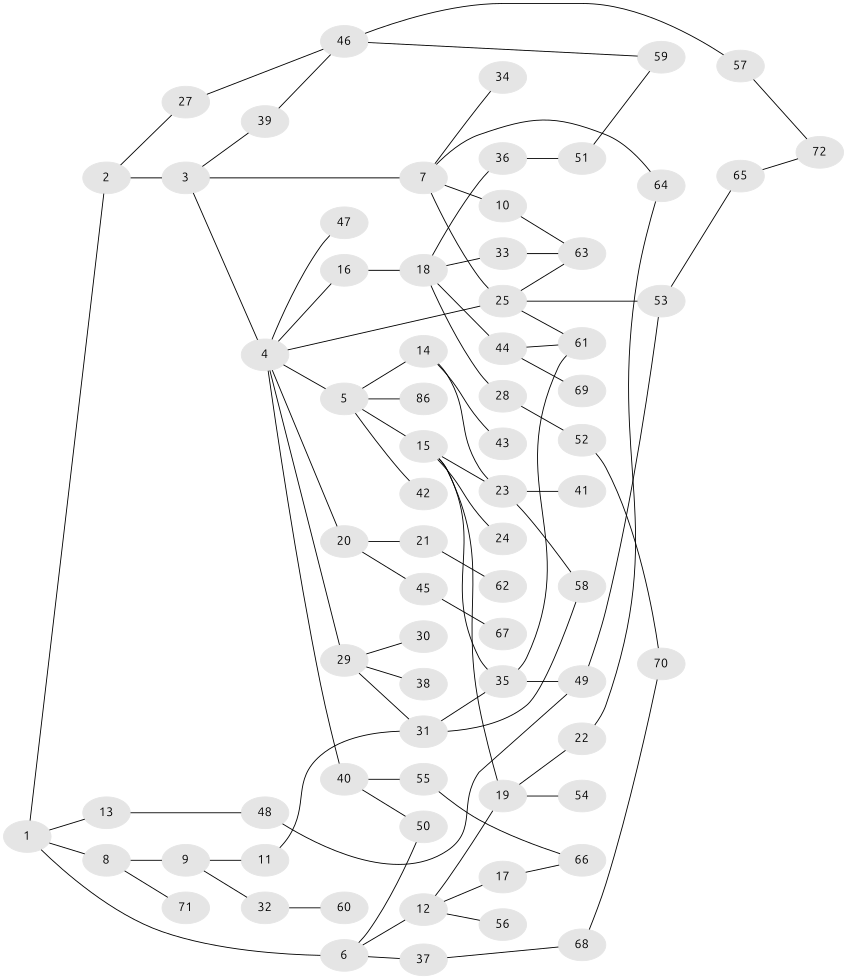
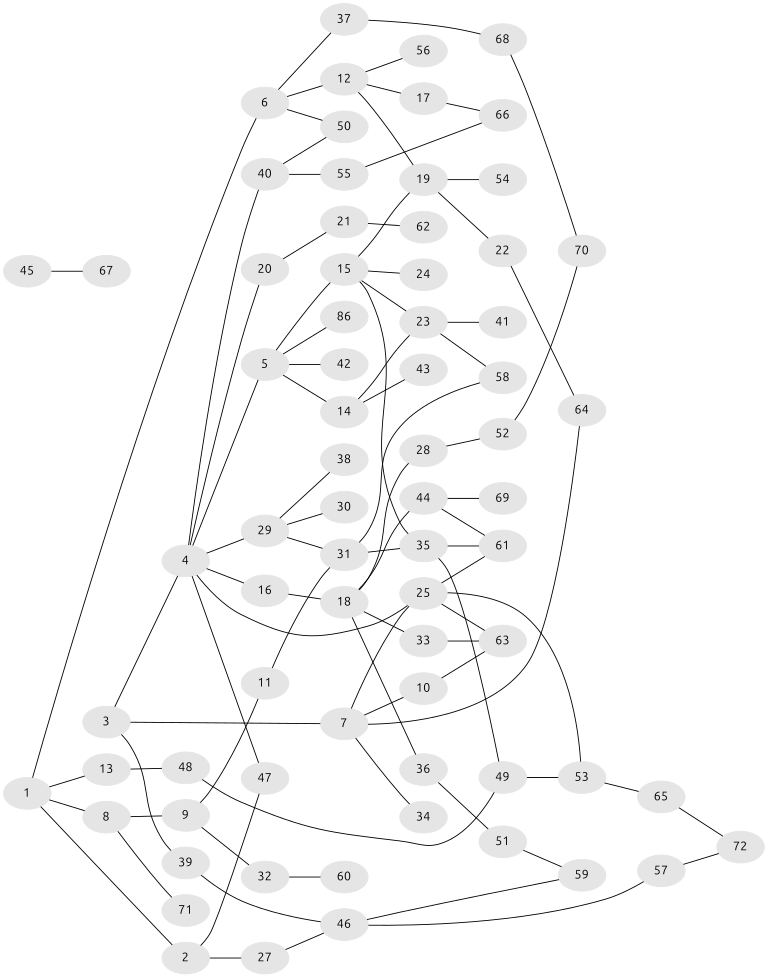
edge "2" -- "3": now "2" -- "47"
edge "20" -- "45": removed
